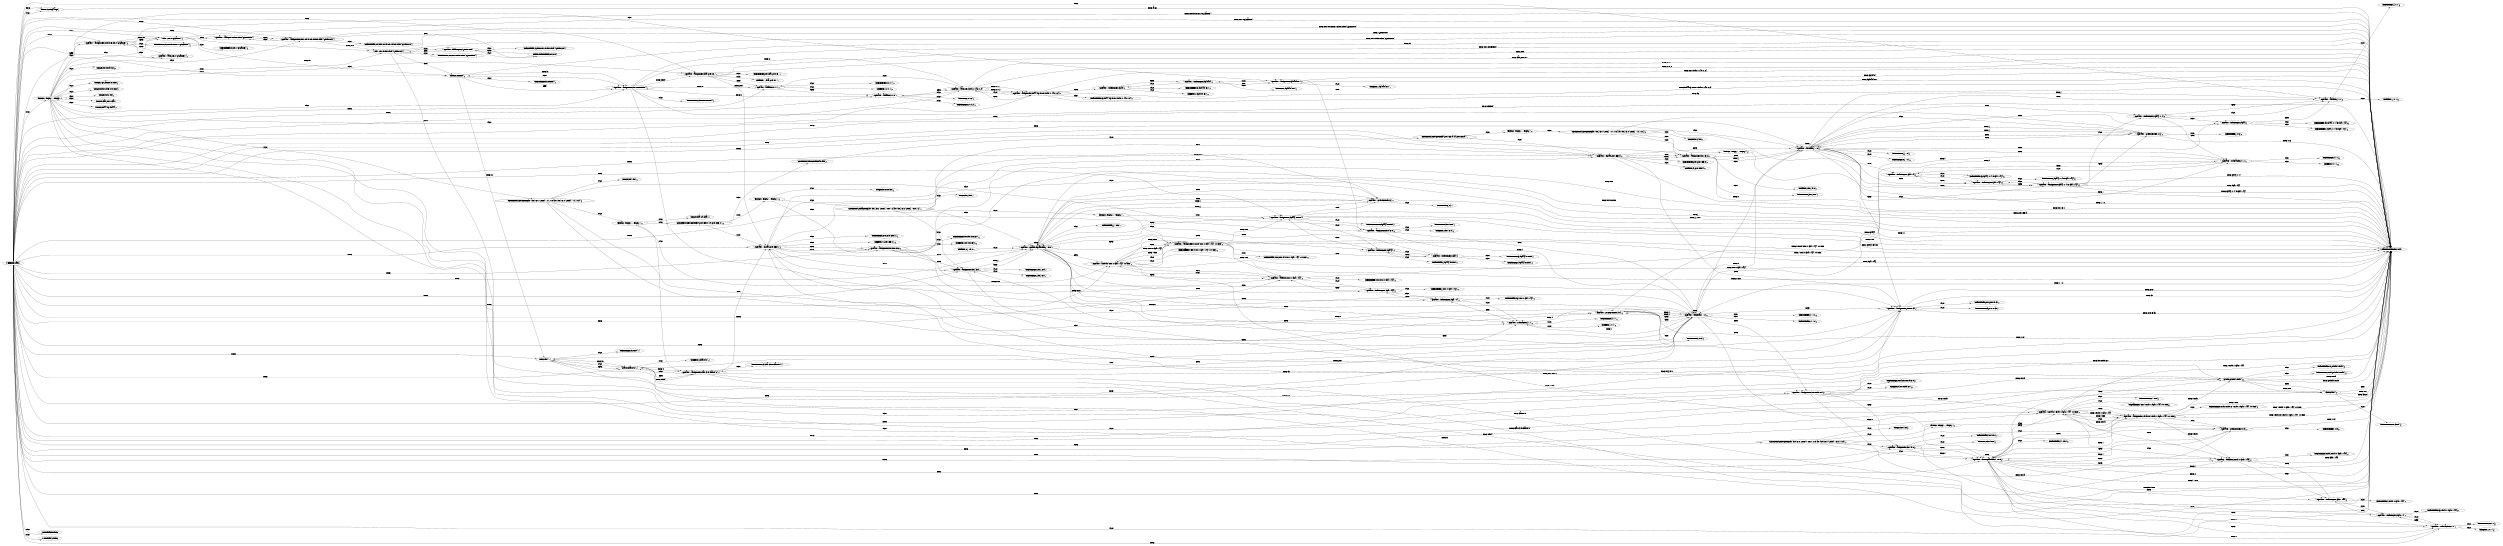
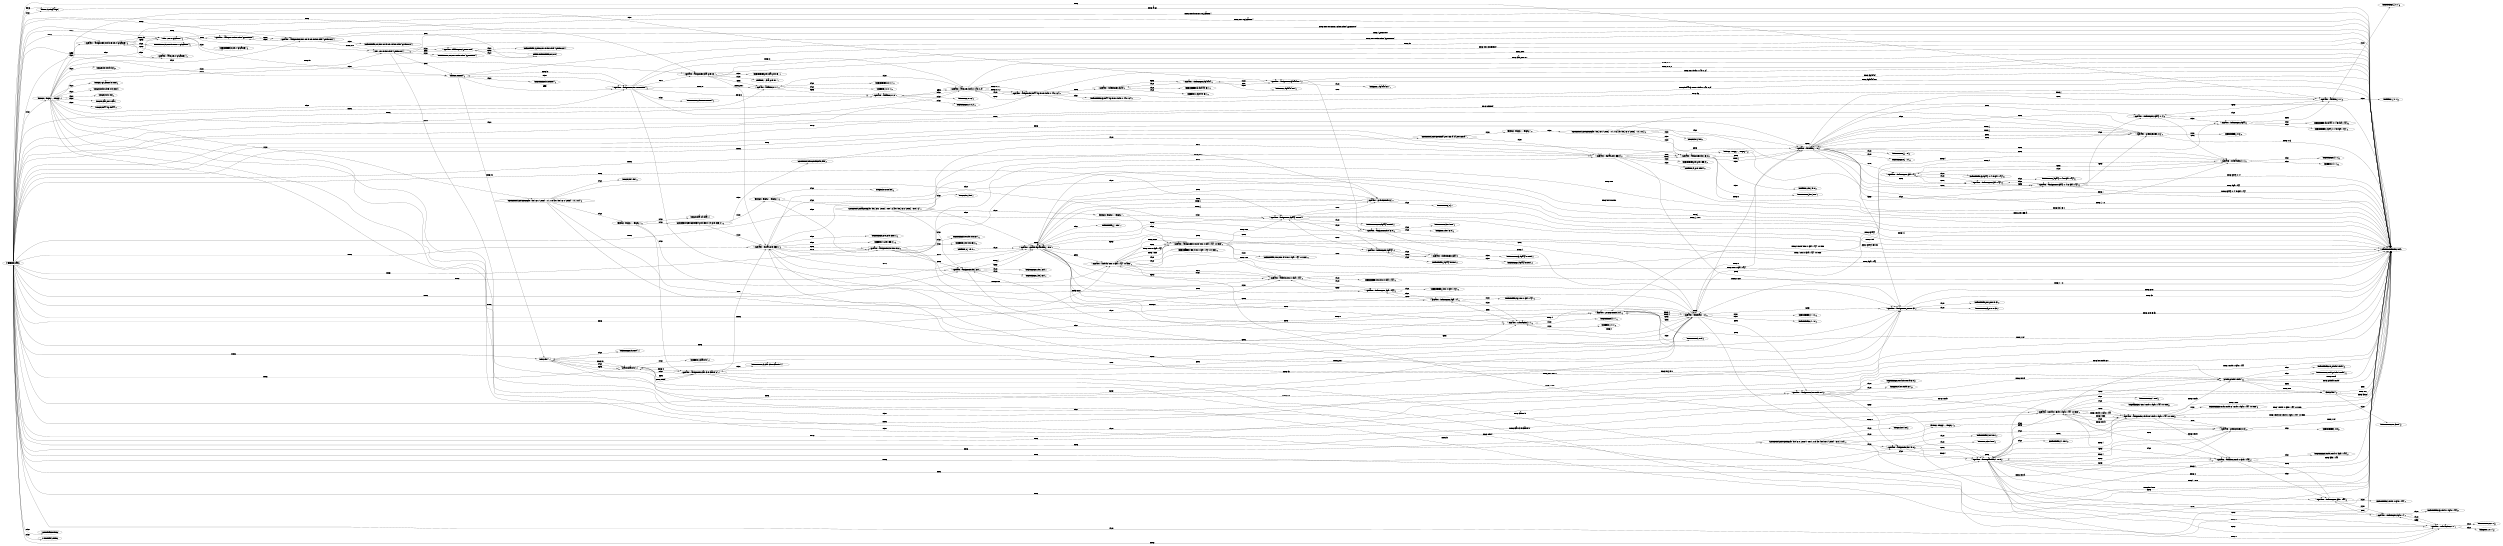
edge "(<operator>.assignment,int n = nextInt())" -> "(<operator>.assignment,char prev = ' ')": label "DDG: next()" -> "CFG: "
